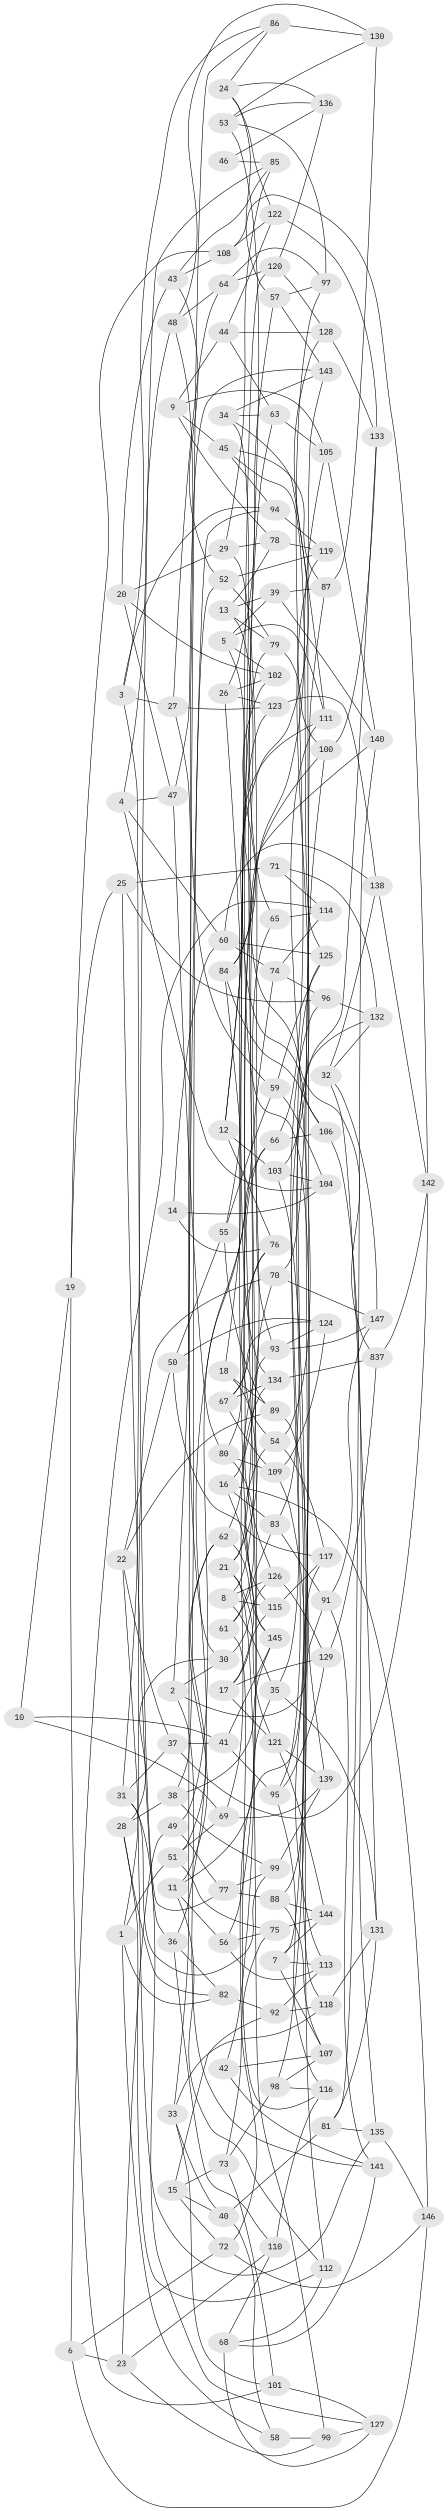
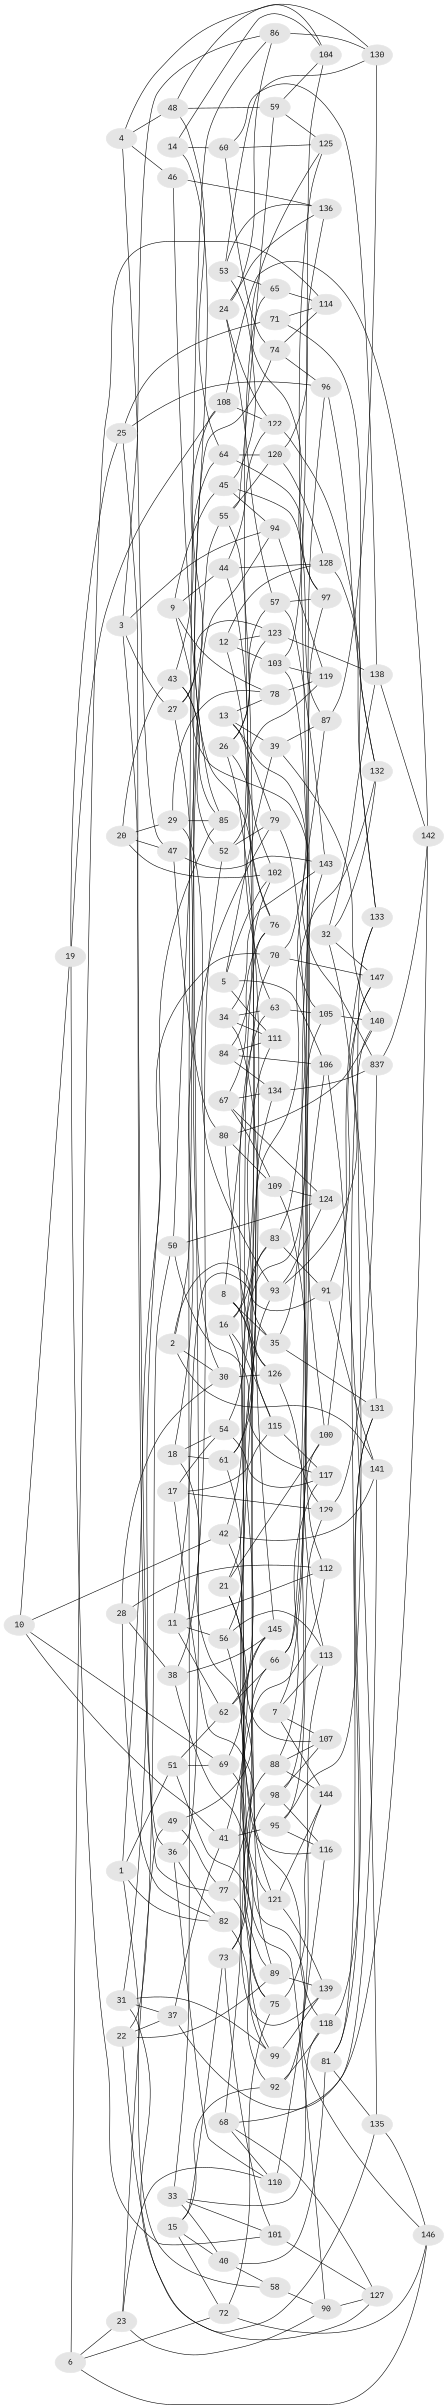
edge "4" -- "60": now "4" -- "46"
edge "18" -- "61": added
edge "42" -- "10": added
